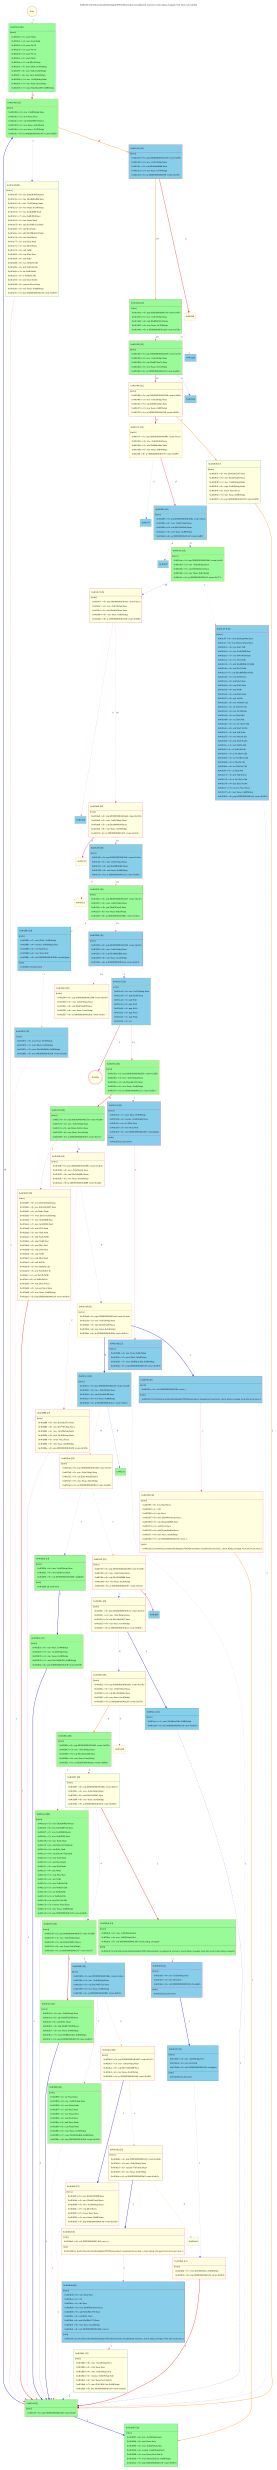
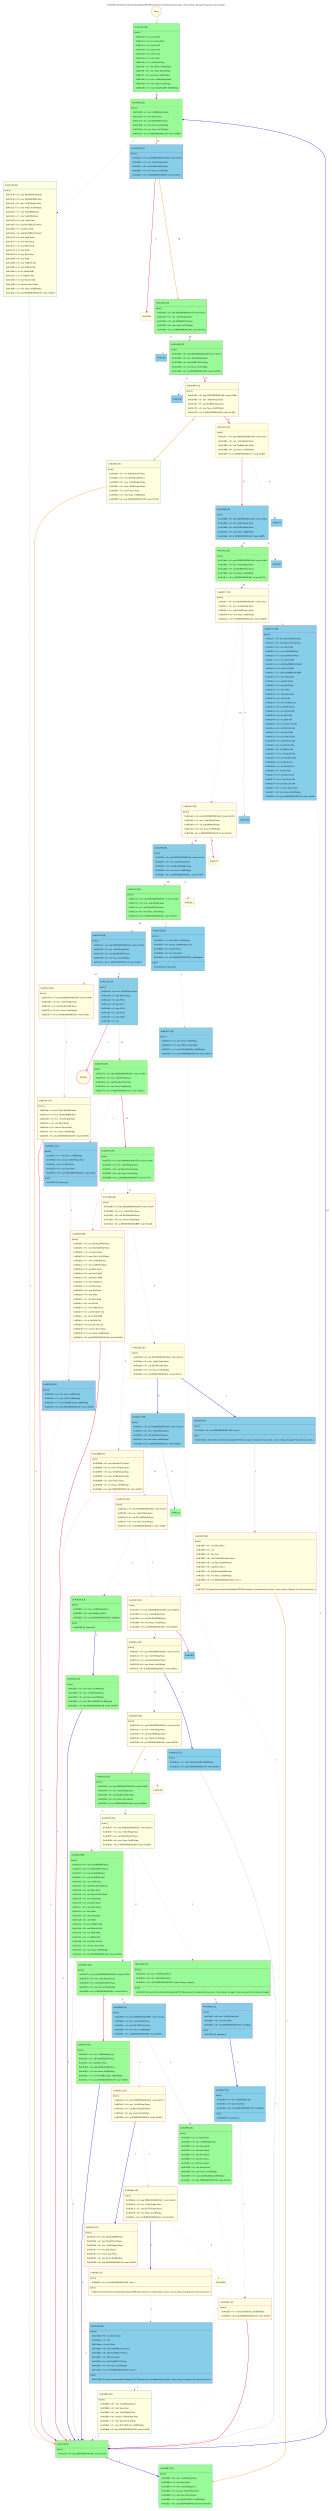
node "0x4016de [27]": added
edge "0x401657 [25]" -> "0x4019c6 [13]": style bold -> dotted
